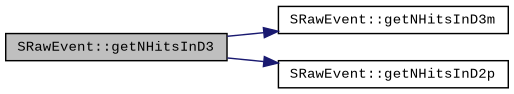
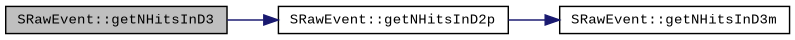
edge "SRawEvent::getNHitsInD3" -> "SRawEvent::getNHitsInD3m": now "SRawEvent::getNHitsInD2p" -> "SRawEvent::getNHitsInD3m"
